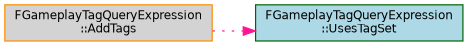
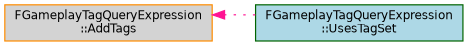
edge "FGameplayTagQueryExpression ::AddTags" -> "FGameplayTagQueryExpression ::UsesTagSet": reversed
